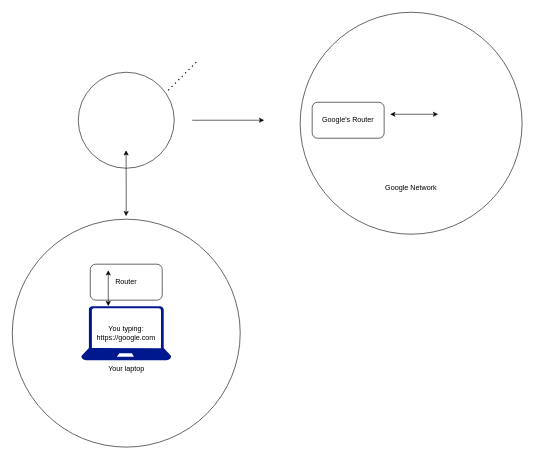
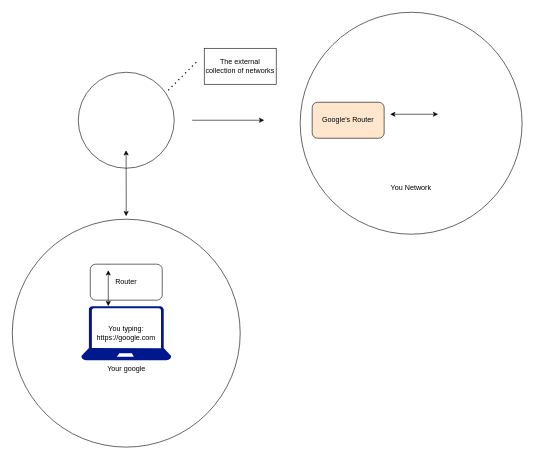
node "The external collection of networks": added
node "Google's Router": fillcolor #ffffff -> #ffe6cc
node "Google Network": label "Google Network" -> "You Network"
node "Your laptop": label "Your laptop" -> "Your google"
